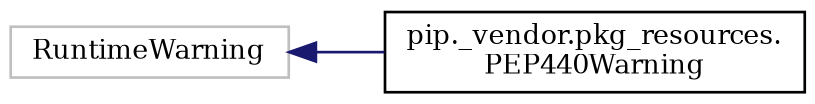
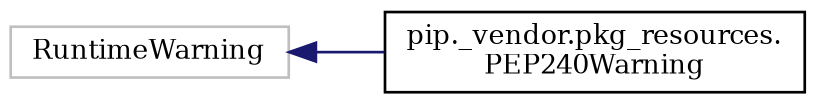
node "pip._vendor.pkg_resources. PEP440Warning": label "pip._vendor.pkg_resources. PEP440Warning" -> "pip._vendor.pkg_resources. PEP240Warning"
